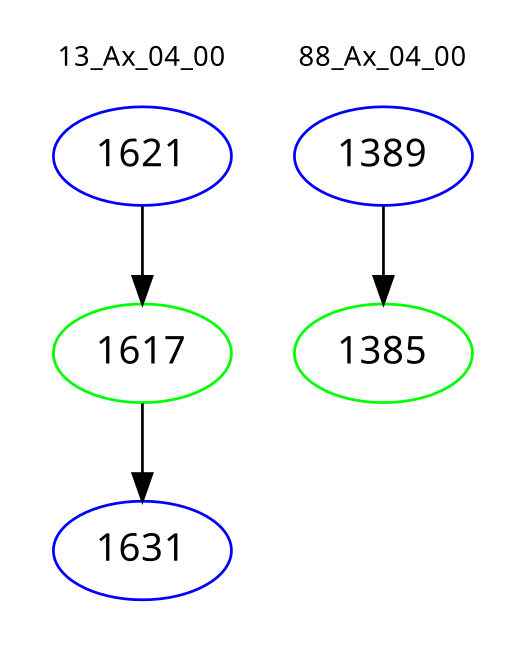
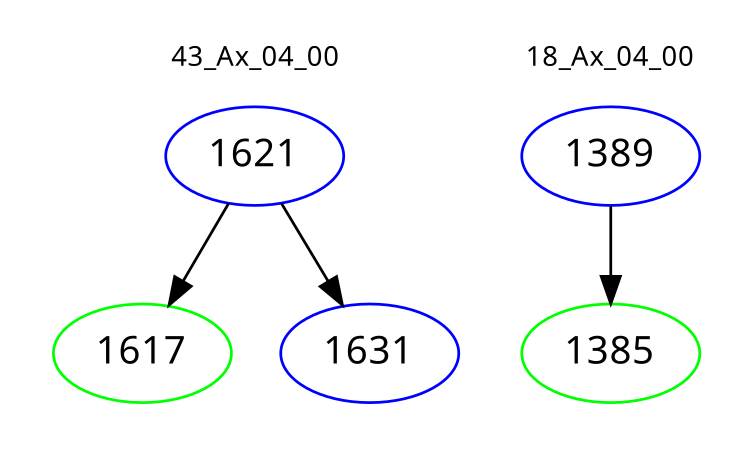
cluster "13_Ax_04_00": label "13_Ax_04_00" -> "43_Ax_04_00"
cluster "88_Ax_04_00": label "88_Ax_04_00" -> "18_Ax_04_00"
edge "1617" -> "1631": now "1621" -> "1631"
